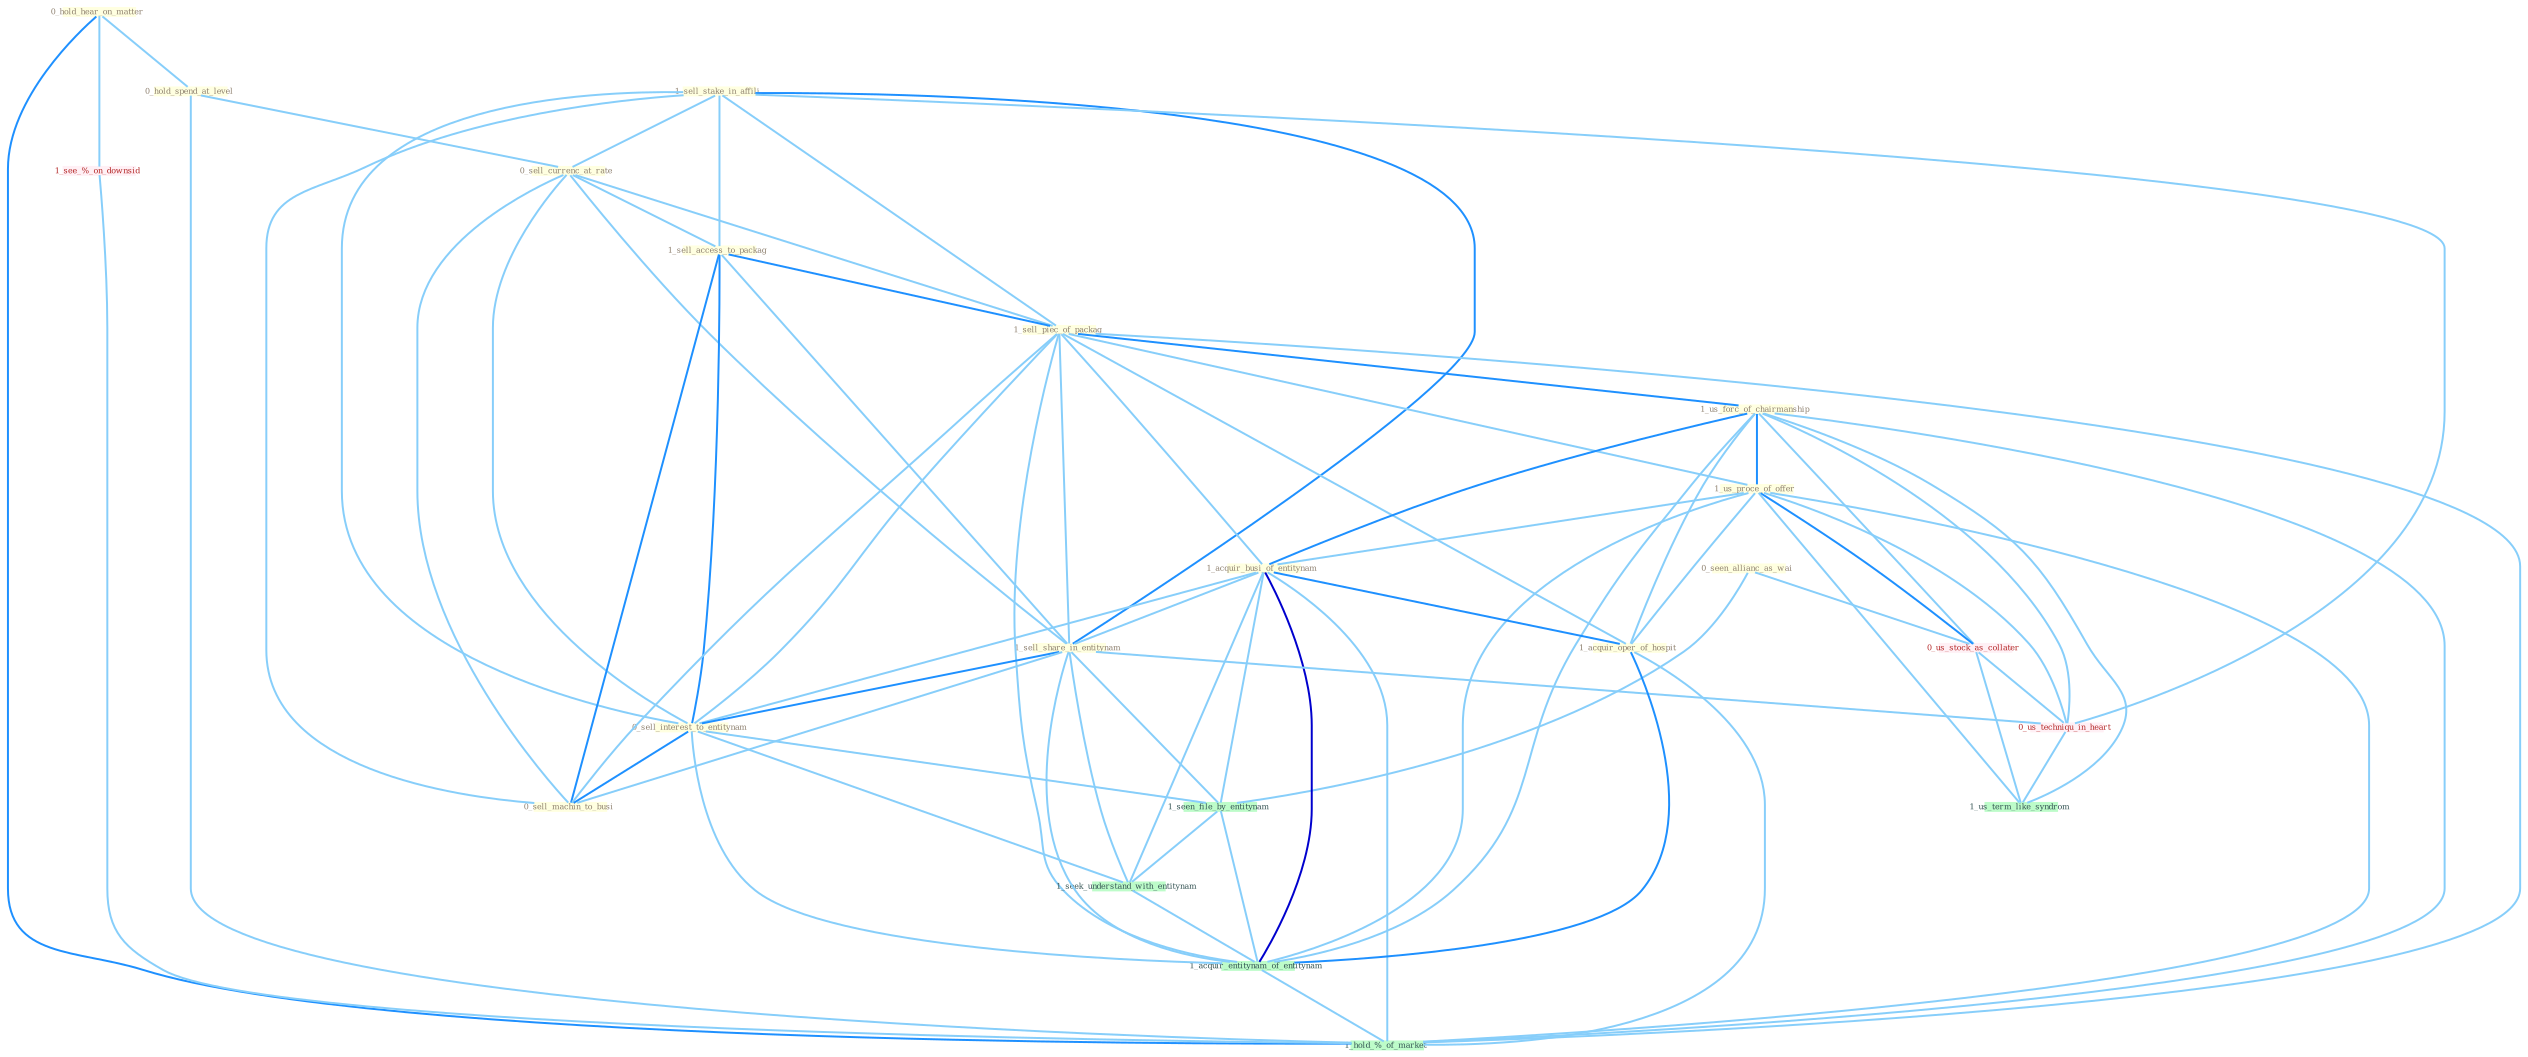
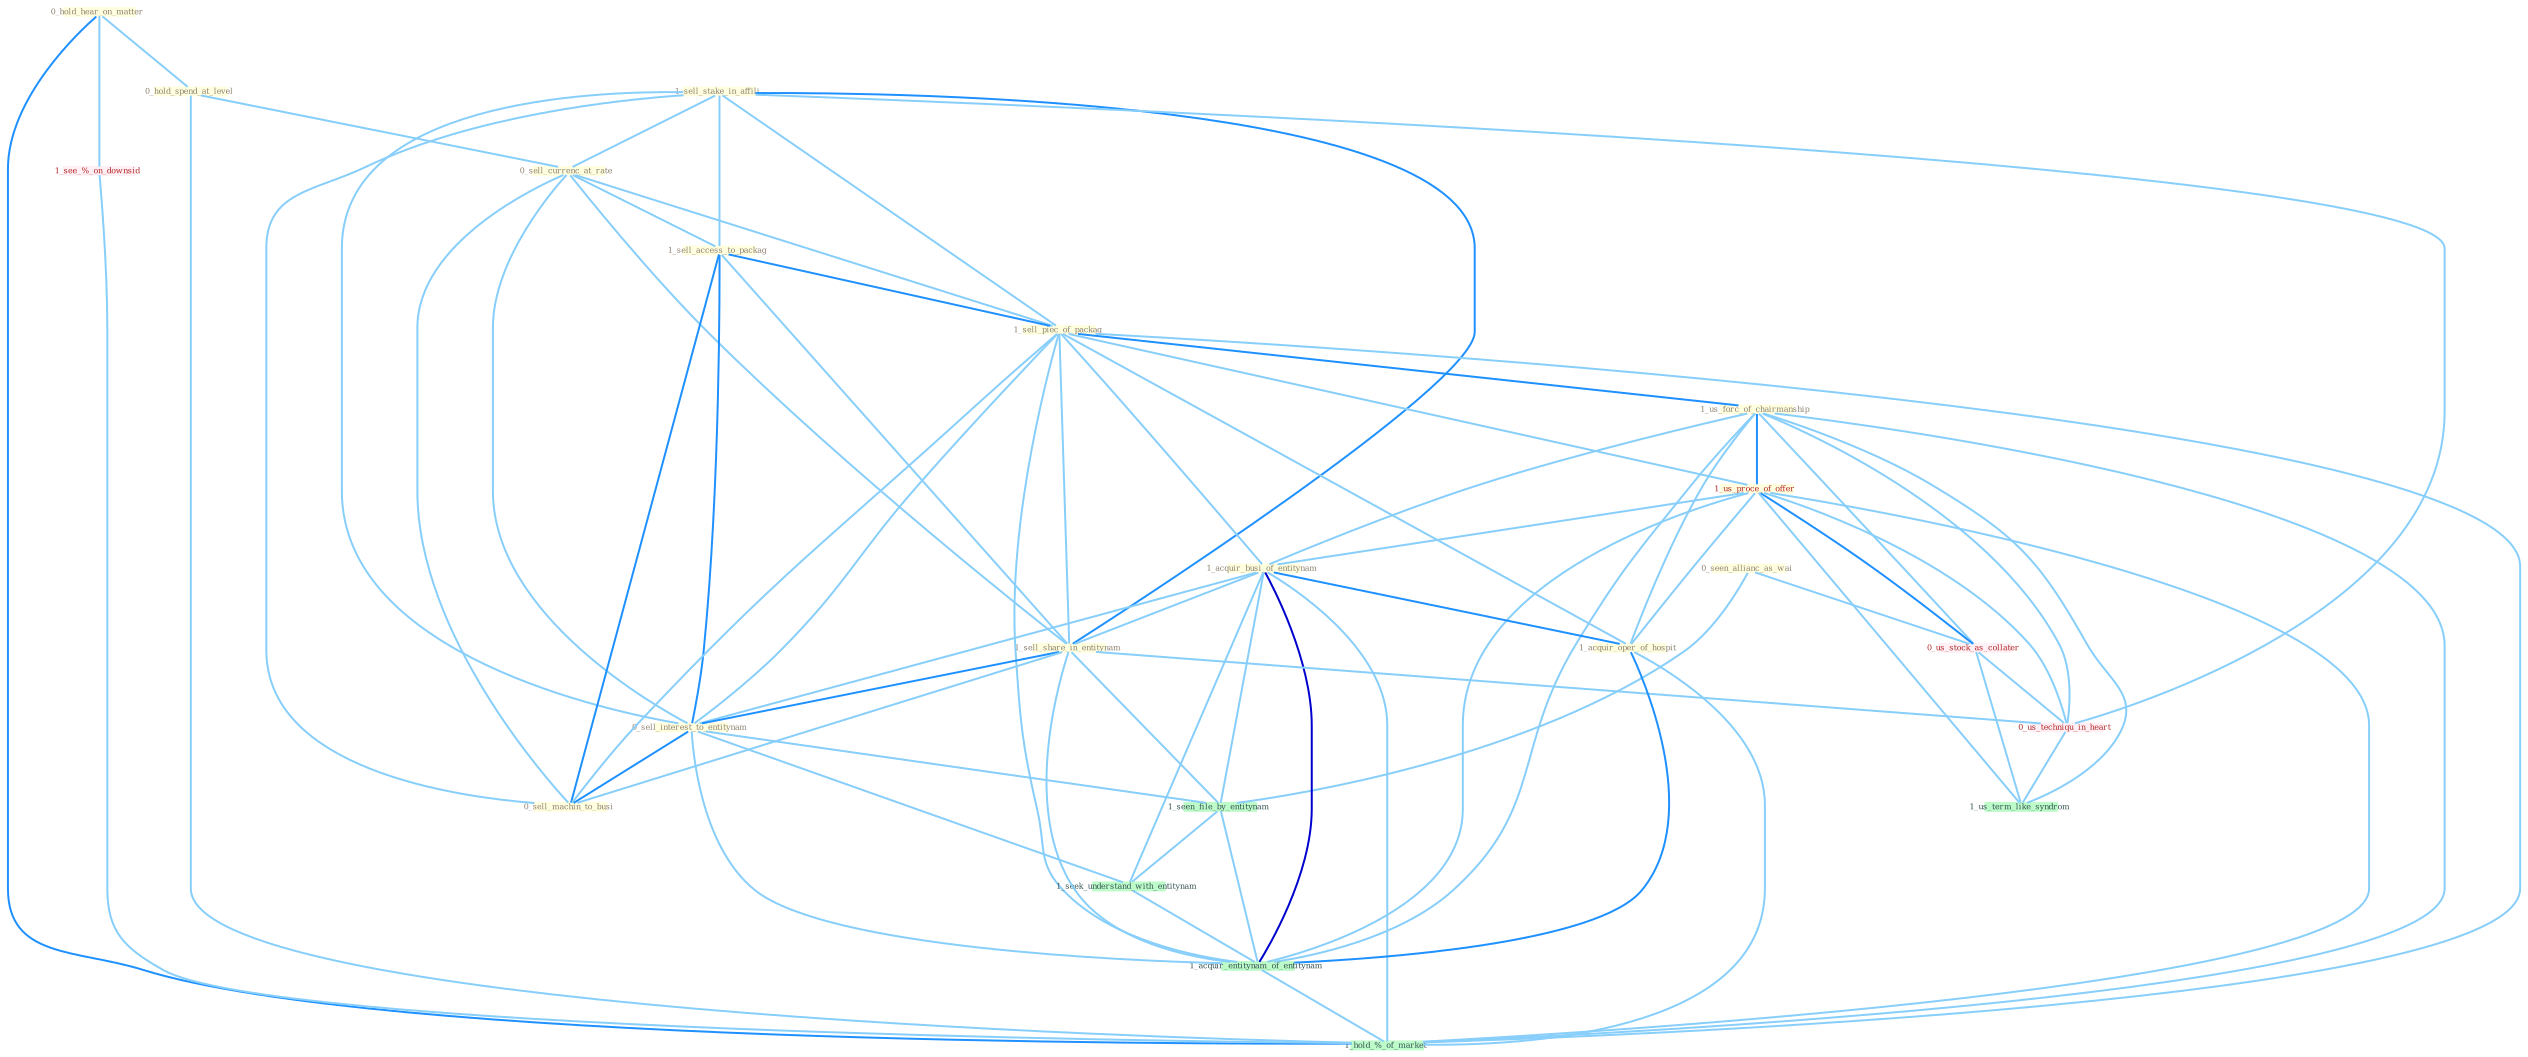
edge "1_us_forc_of_chairmanship" -- "1_acquir_busi_of_entitynam": color #1e90ff -> #87cefa
node "1_us_proce_of_offer": fontcolor #8b7d6b -> #b22222
edge "1_sell_share_in_entitynam" -- "1_seek_understand_with_entitynam": removed
